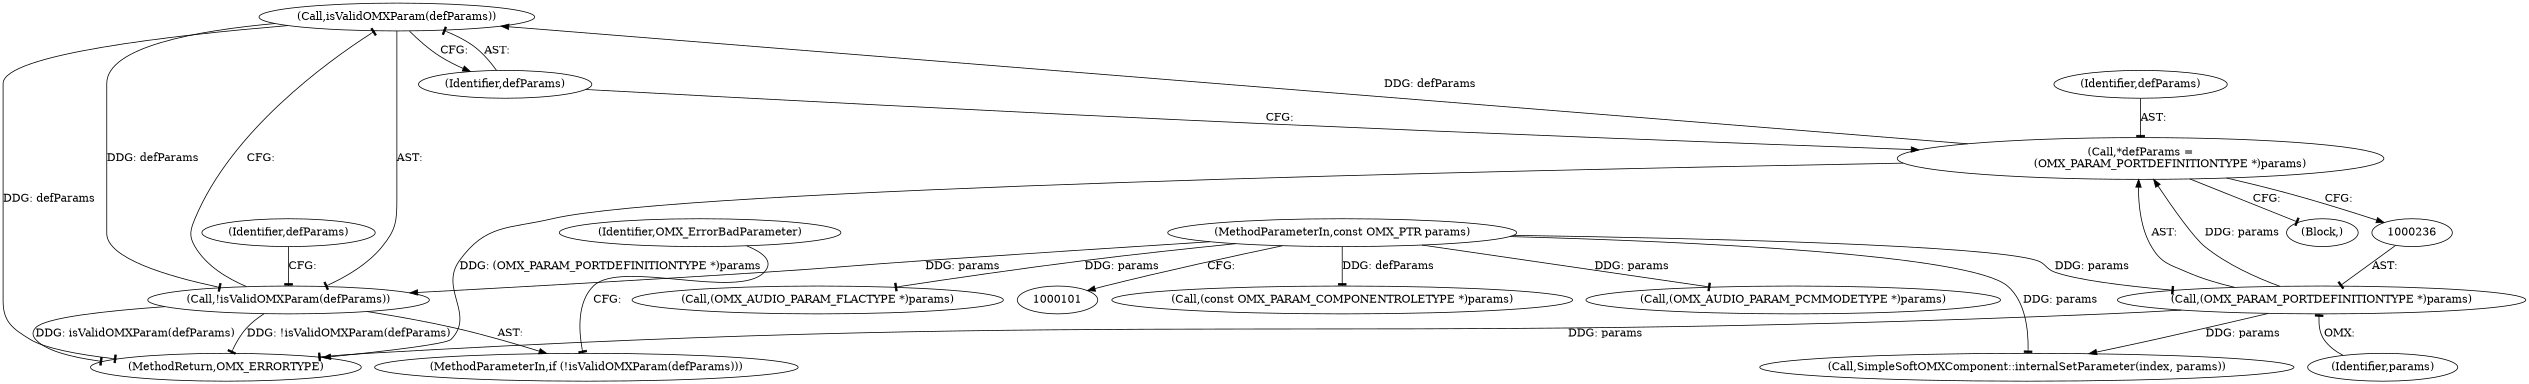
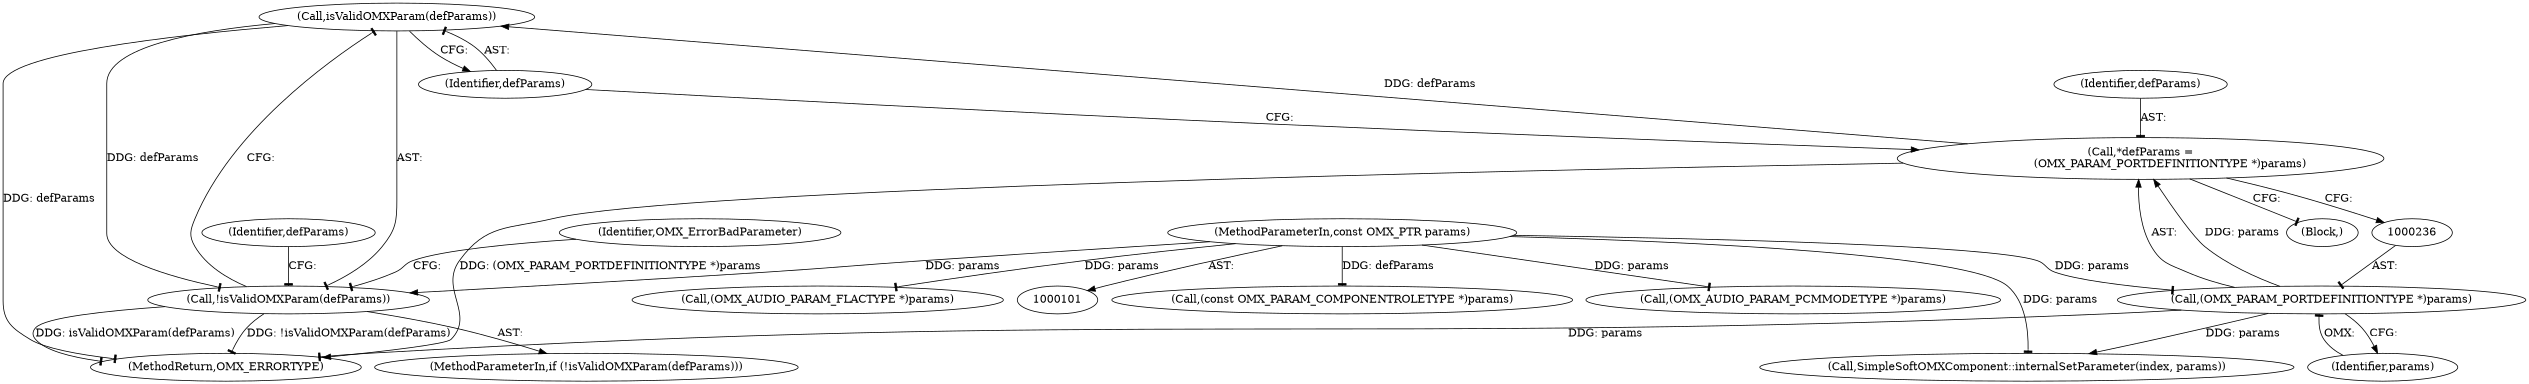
edge "(MethodParameterIn,const OMX_PTR params)" -> "1000101": label "CFG: " -> "AST: "
edge "(Identifier,OMX_ErrorBadParameter)" -> "(MethodParameterIn,if (!isValidOMXParam(defParams)))": now "(Identifier,OMX_ErrorBadParameter)" -> "(Call,!isValidOMXParam(defParams))"
edge "(Call,(OMX_PARAM_PORTDEFINITIONTYPE *)params)" -> "(Identifier,params)": added, label "CFG:"
